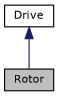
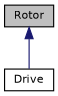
edge "Rotor" -> "Drive": reversed
